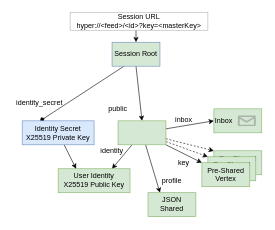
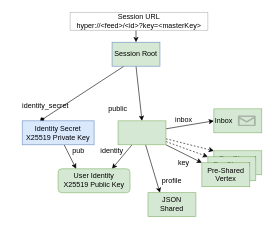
node "identity_secret": moved (39, 103) -> (45, 106)
node "pub": added
node "User Identity X25519 Public Key": shape rectangle -> rounded rectangle
